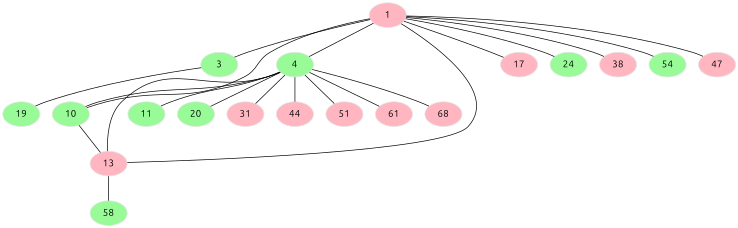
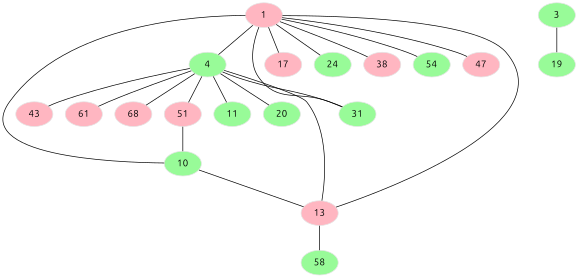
edge "1" -- "3": now "1" -- "31"
edge "4" -- "10": now "51" -- "10"
node "31": fillcolor lightpink -> palegreen
node "44": label "44" -> "43"
